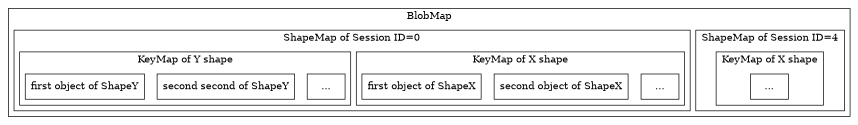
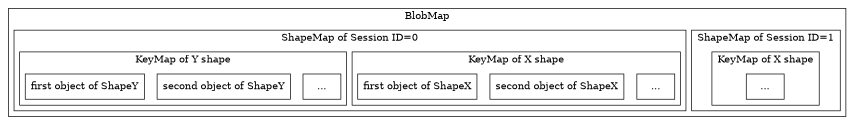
cluster "ShapeMap of Session ID=4": label "ShapeMap of Session ID=4" -> "ShapeMap of Session ID=1"
node "second second of ShapeY": label "second second of ShapeY" -> "second object of ShapeY"
